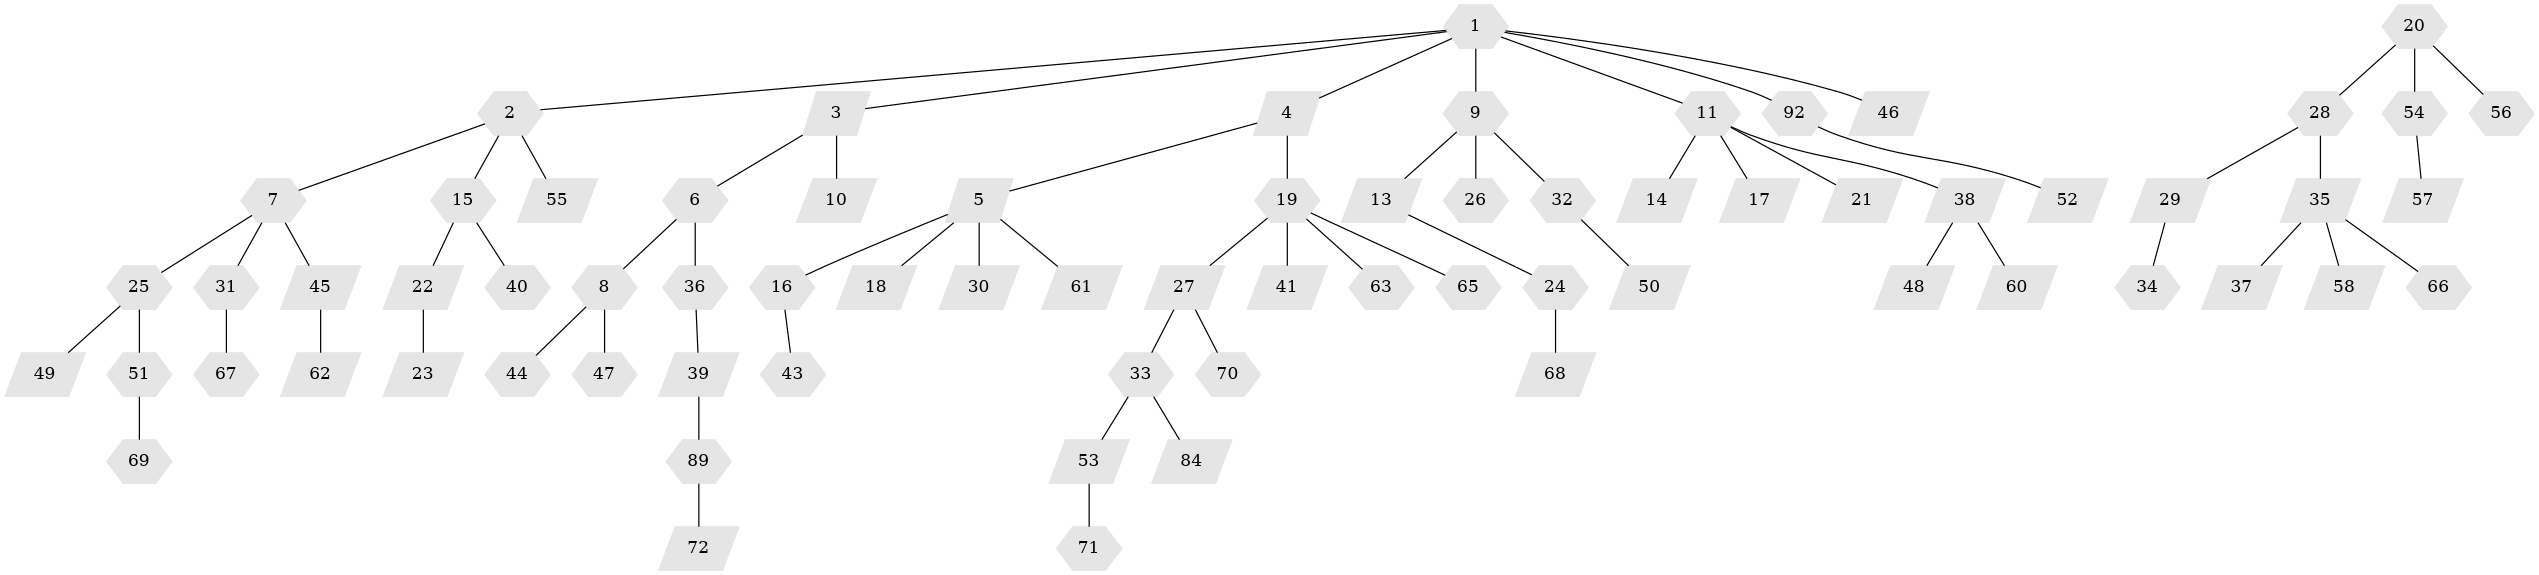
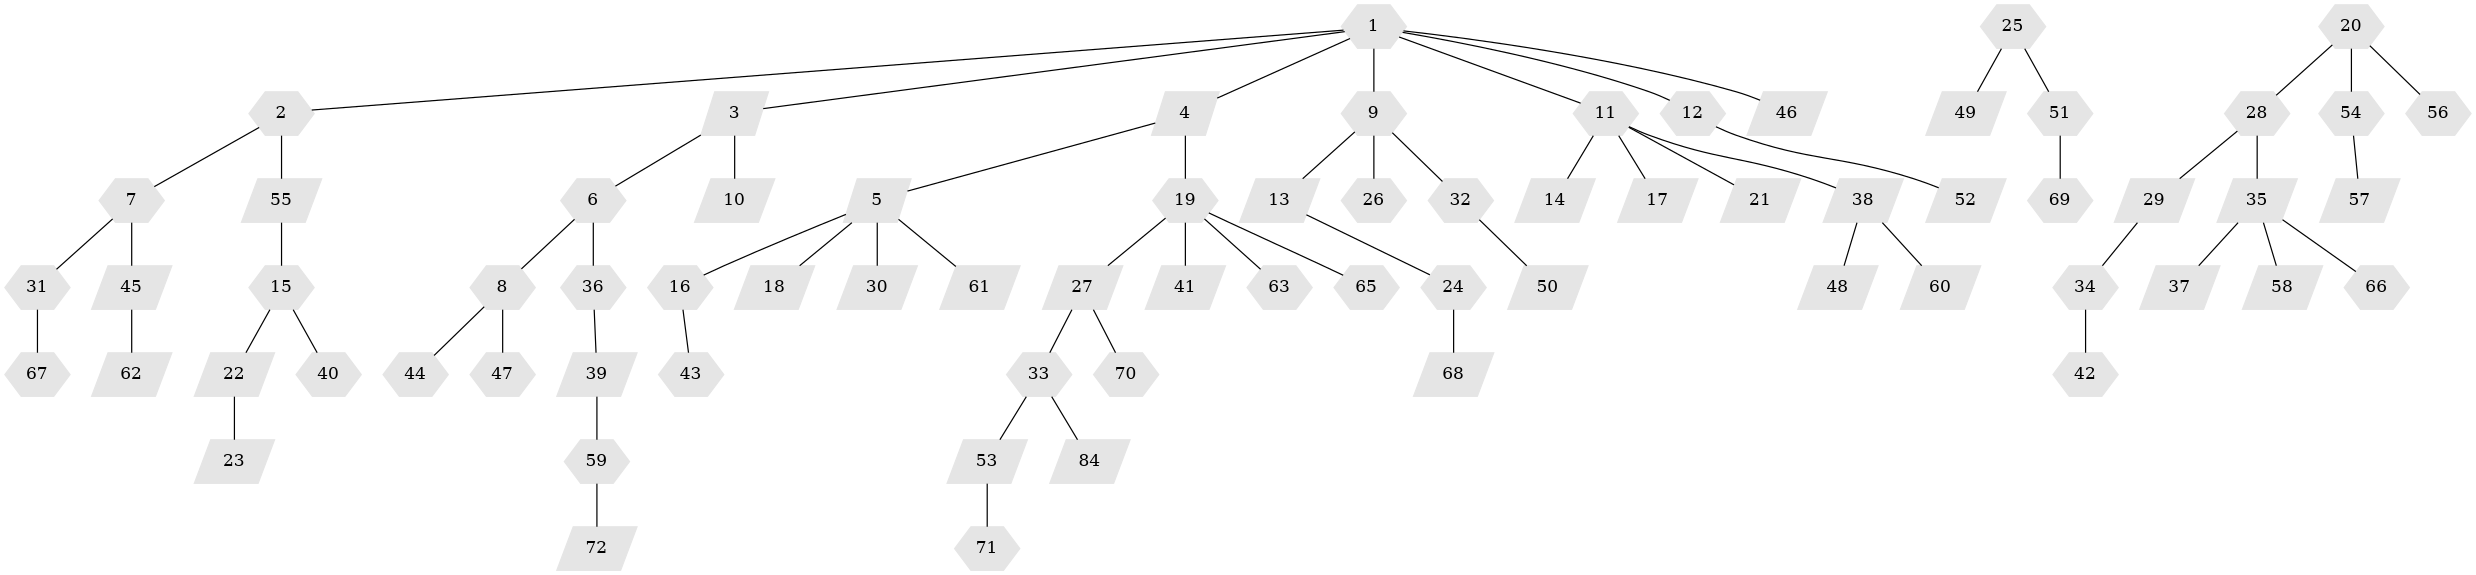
node "92": label "92" -> "12"
edge "2" -- "15": now "55" -- "15"
edge "7" -- "25": removed
node "42": added
node "89": label "89" -> "59"
